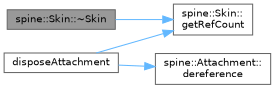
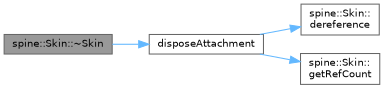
edge "spine::Skin::~Skin" -> "spine::Skin:: getRefCount": now "spine::Skin::~Skin" -> "disposeAttachment"
node "spine::Attachment:: dereference": label "spine::Attachment:: dereference" -> "spine::Skin:: dereference"
